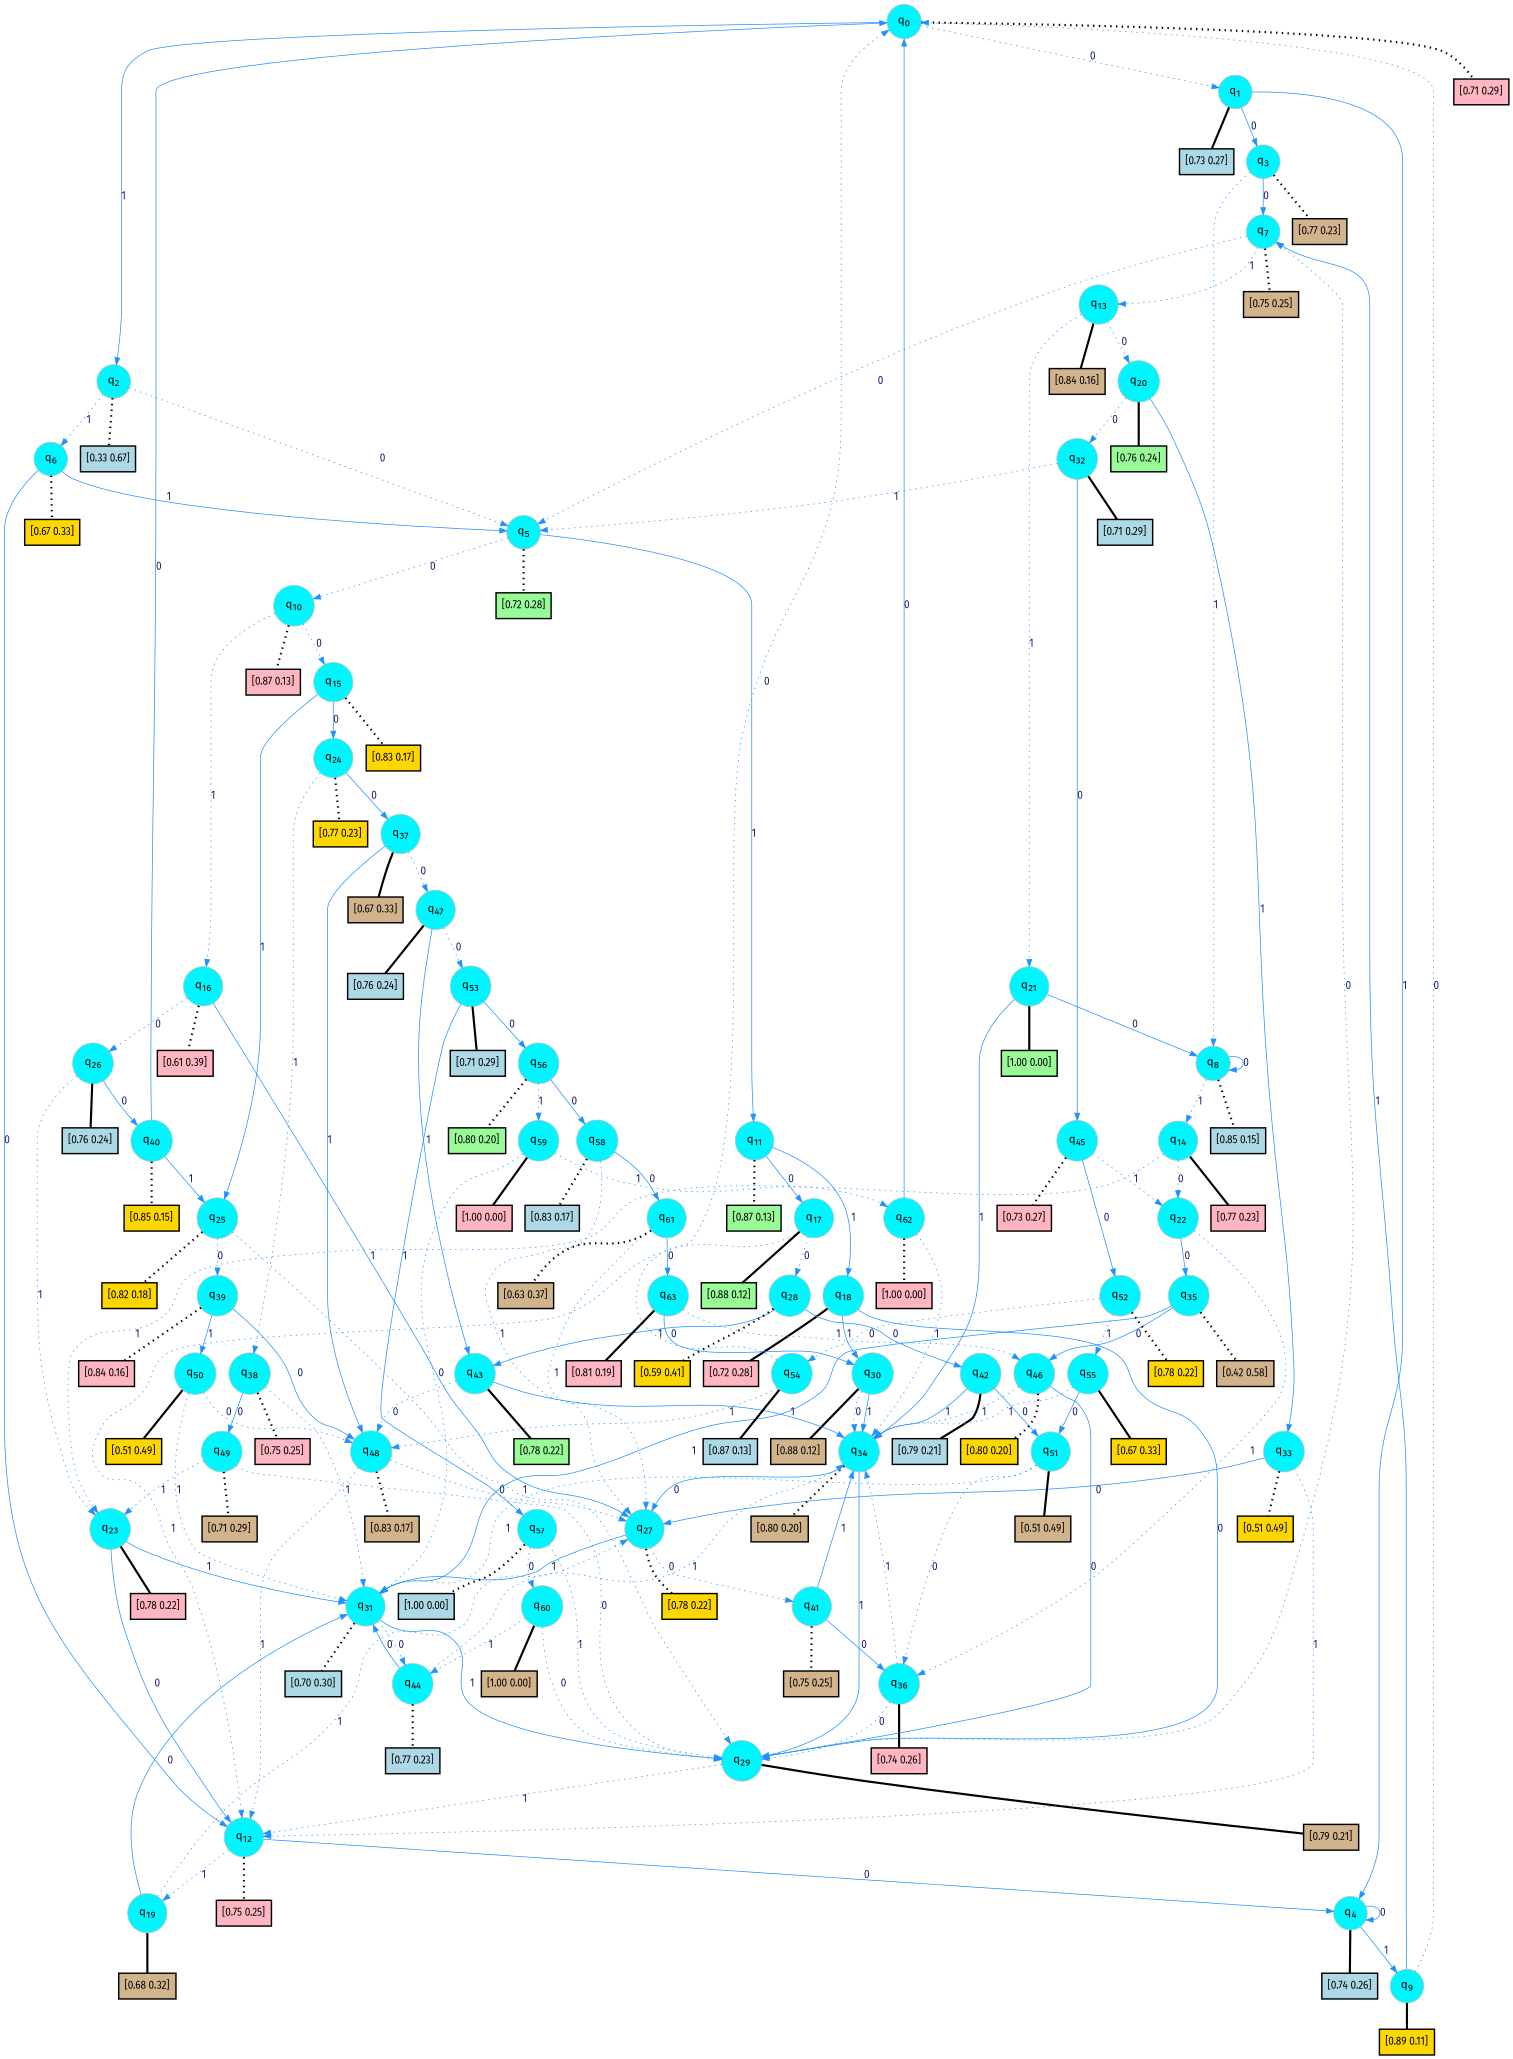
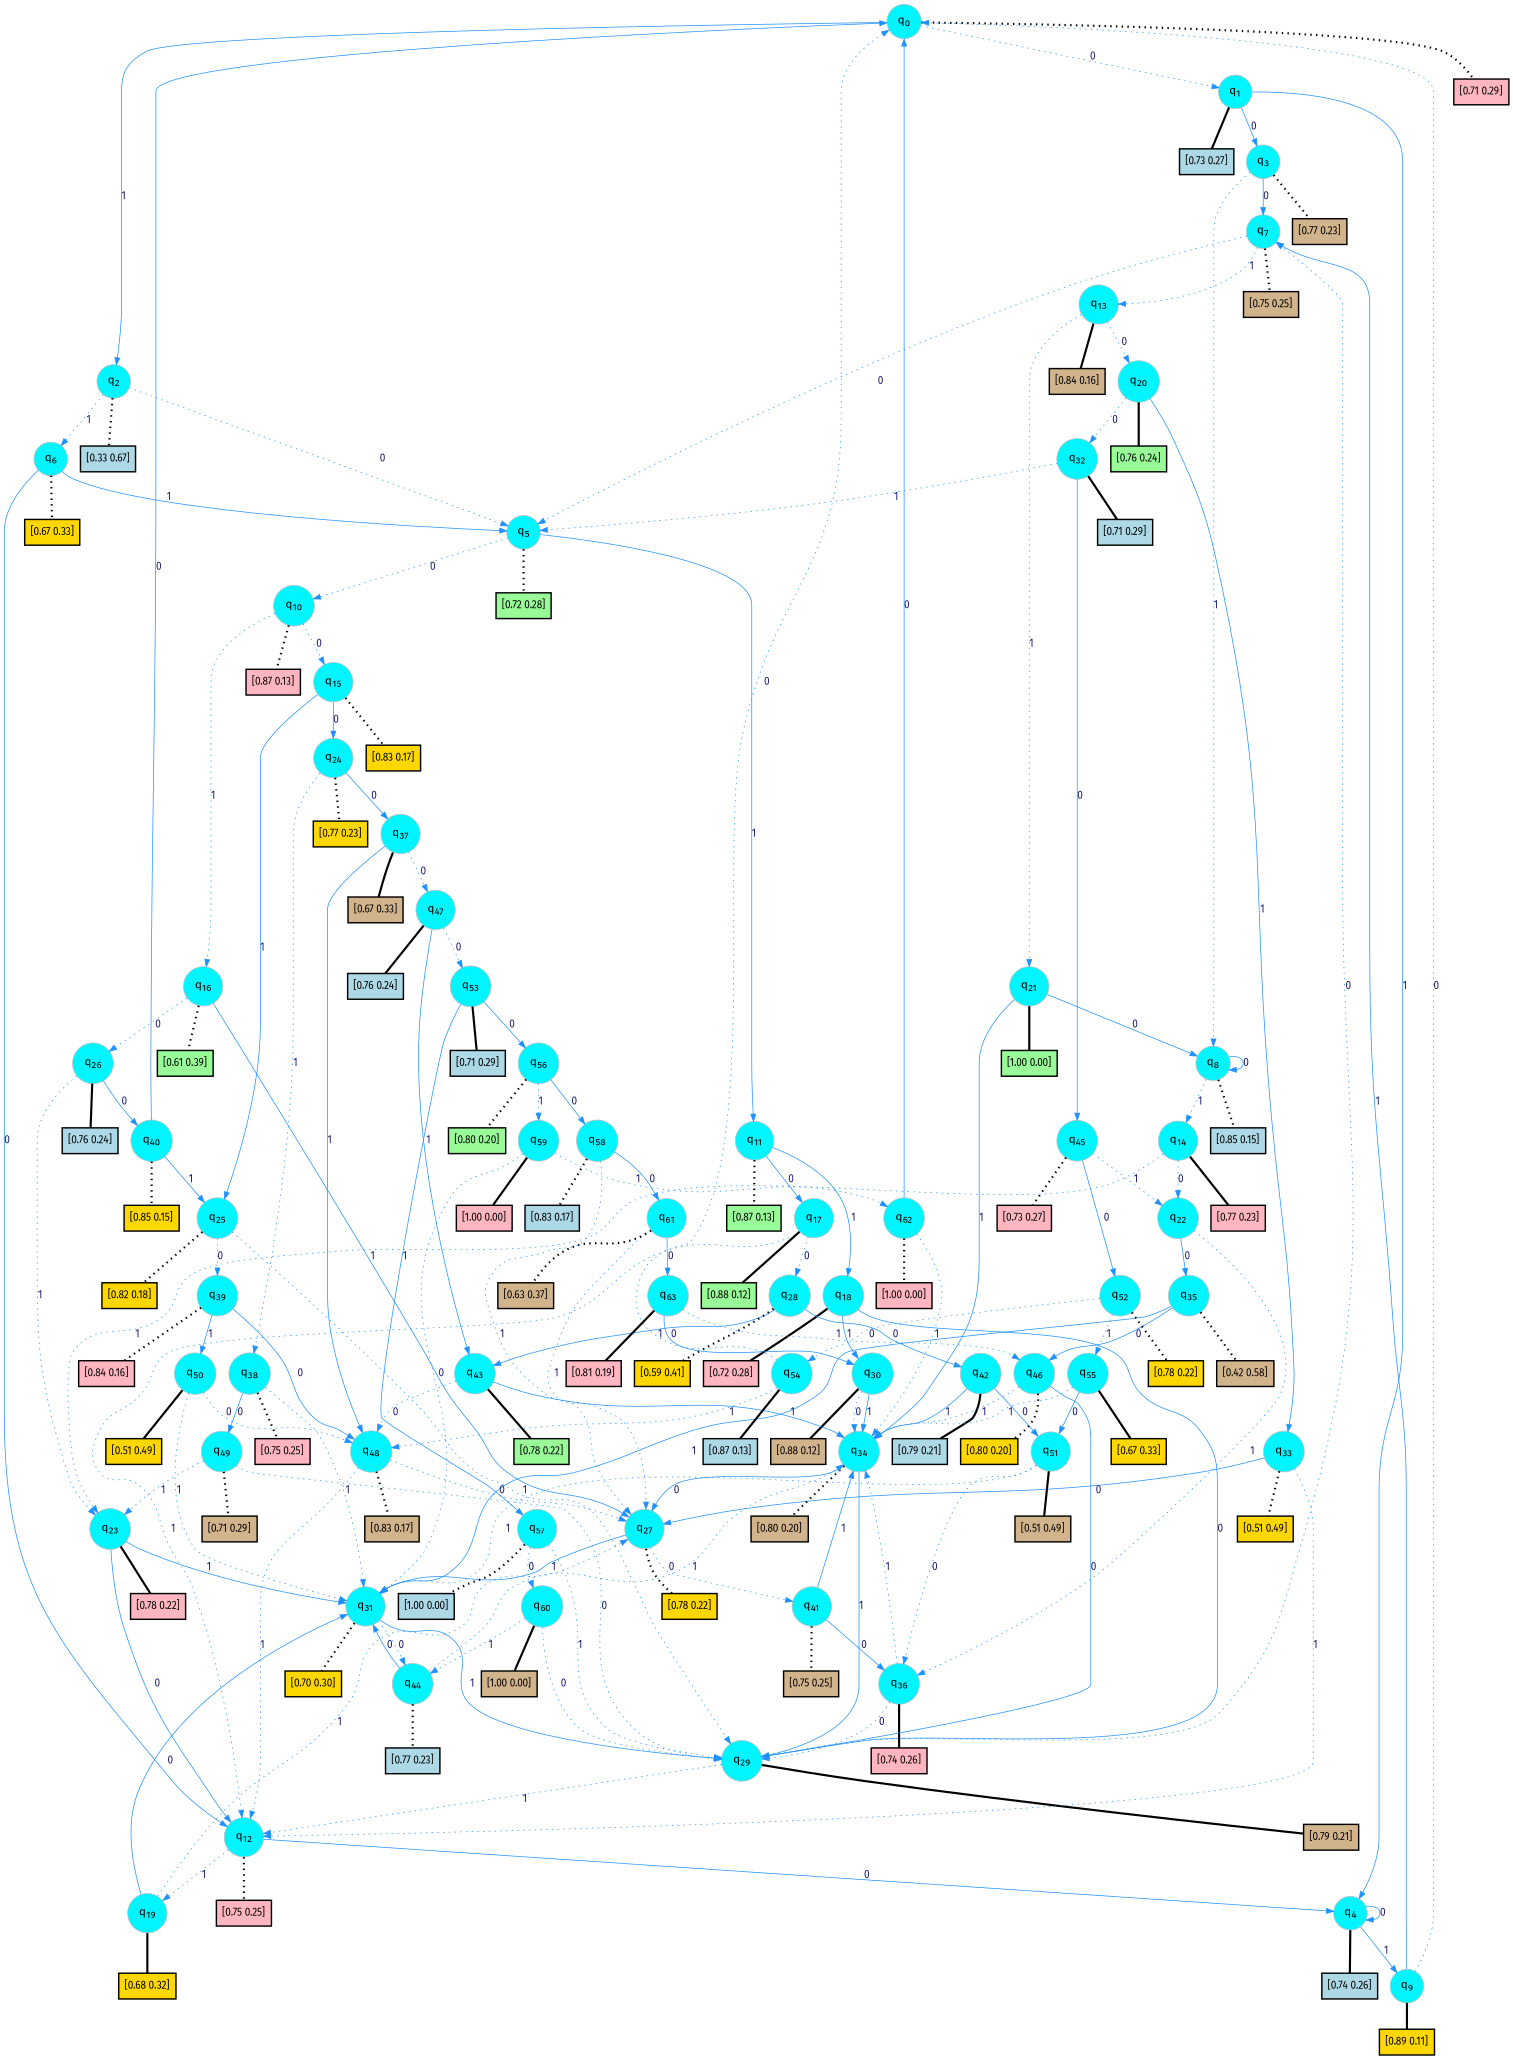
node "[0.61 0.39]": fillcolor lightpink -> palegreen
node "[0.70 0.30]": fillcolor lightblue -> gold
node "[0.68 0.32]": fillcolor tan -> gold
